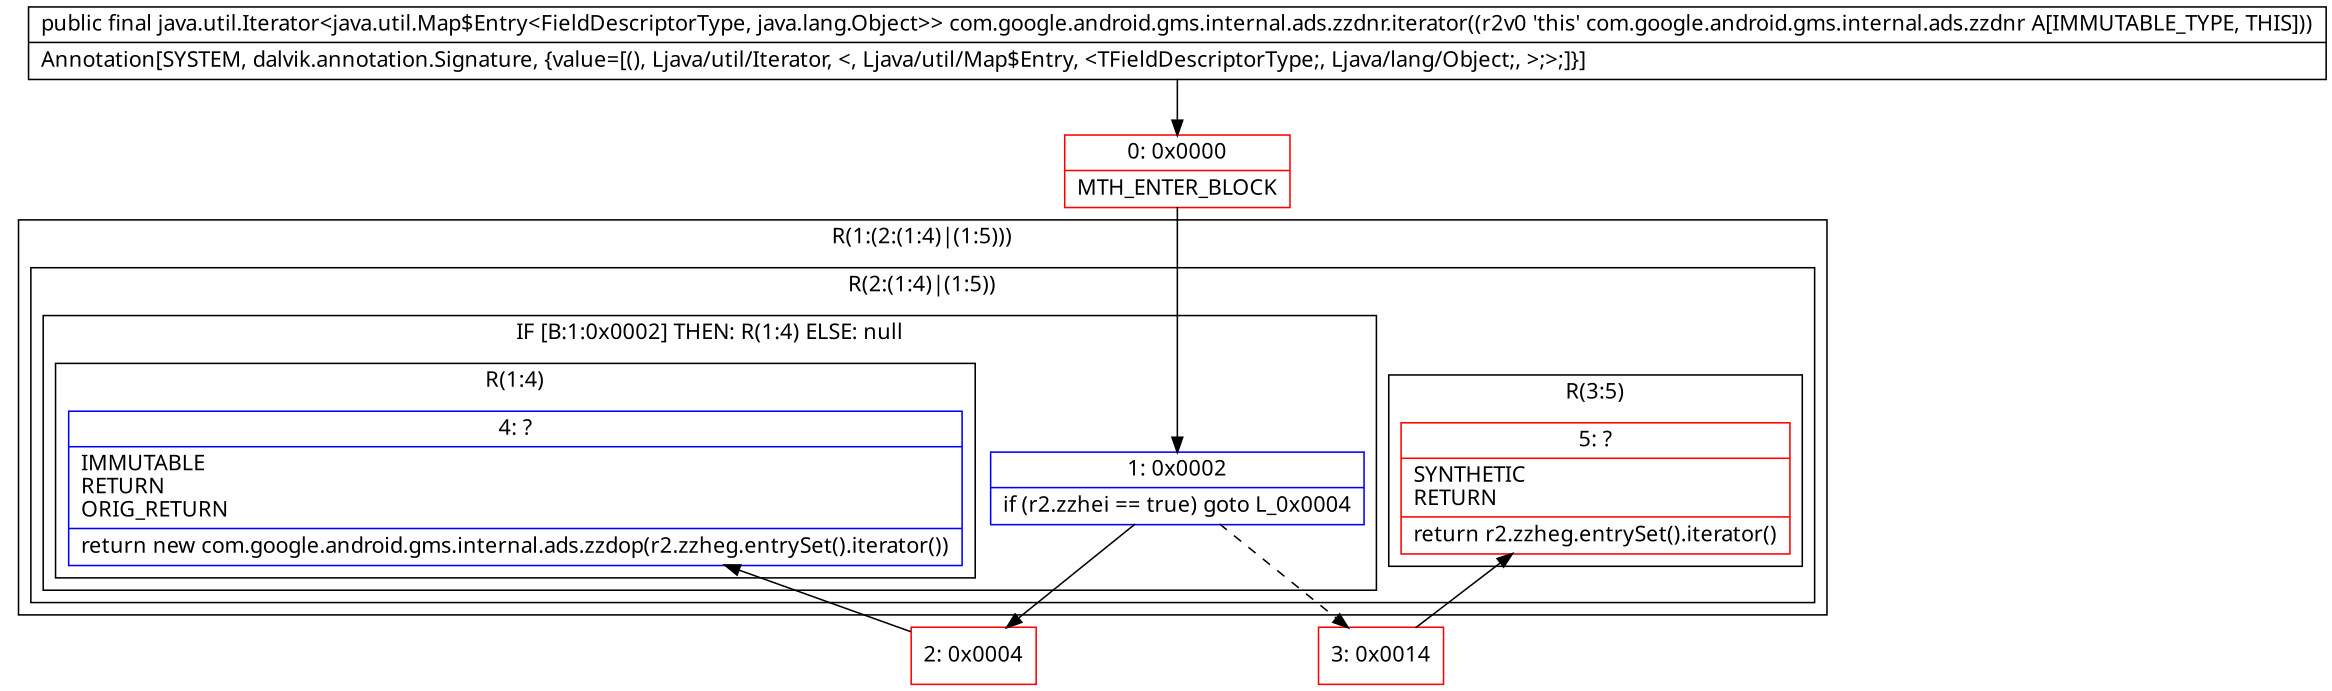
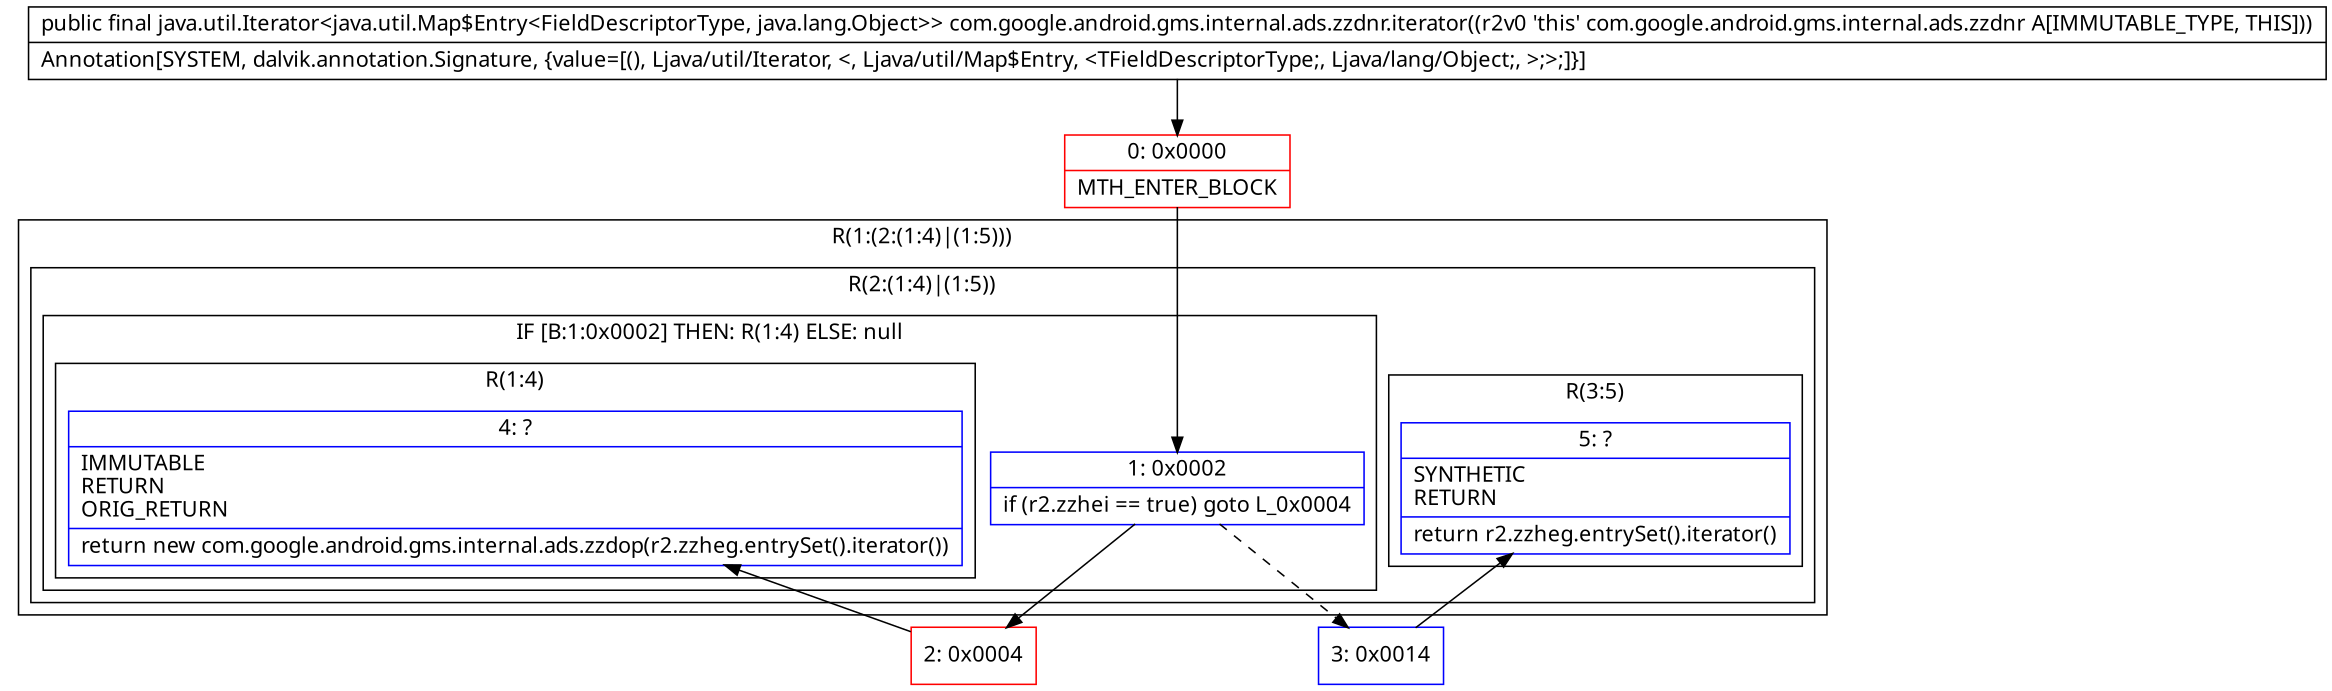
node "5: ?": color red -> blue
node "3: 0x0014": color red -> blue
